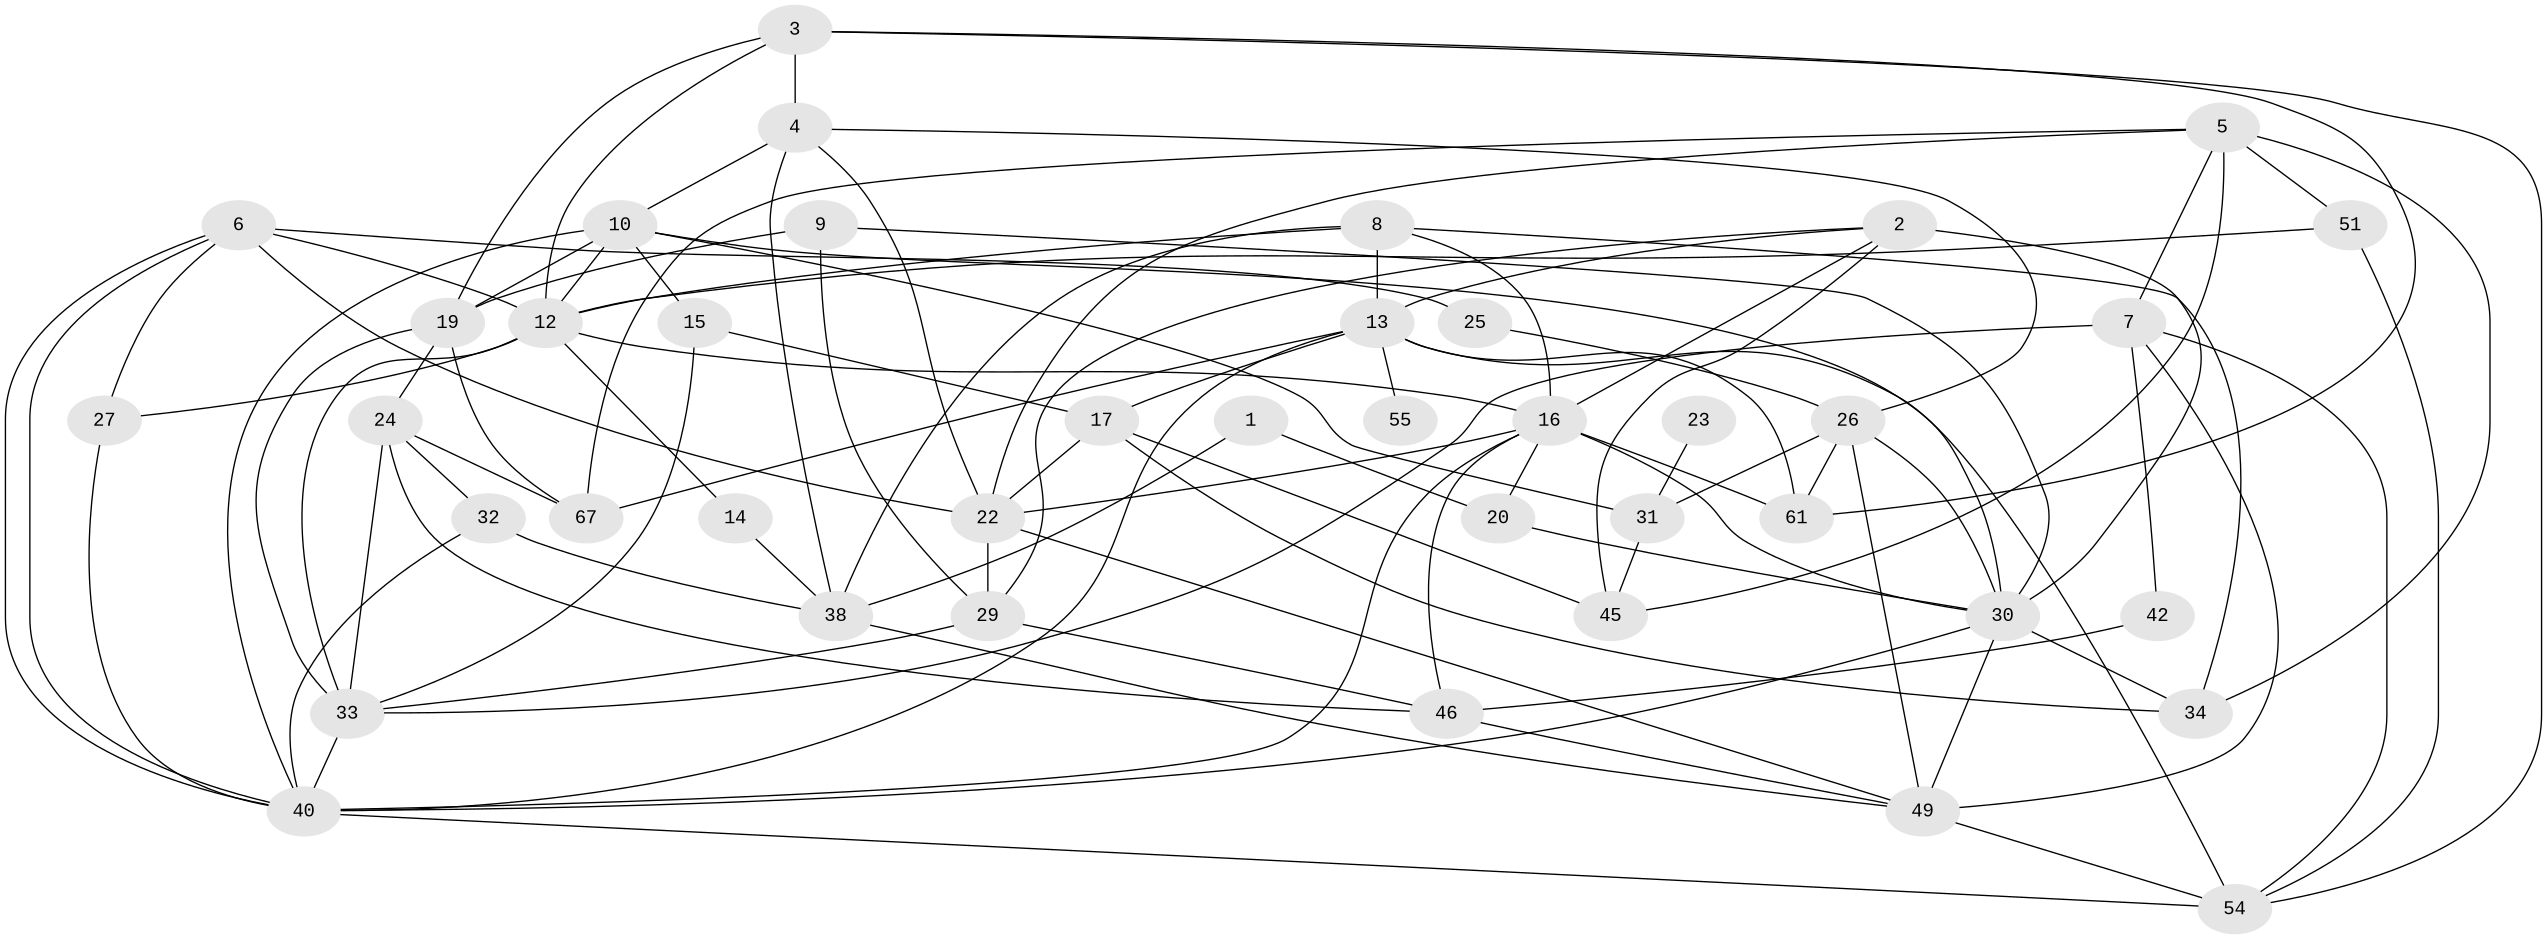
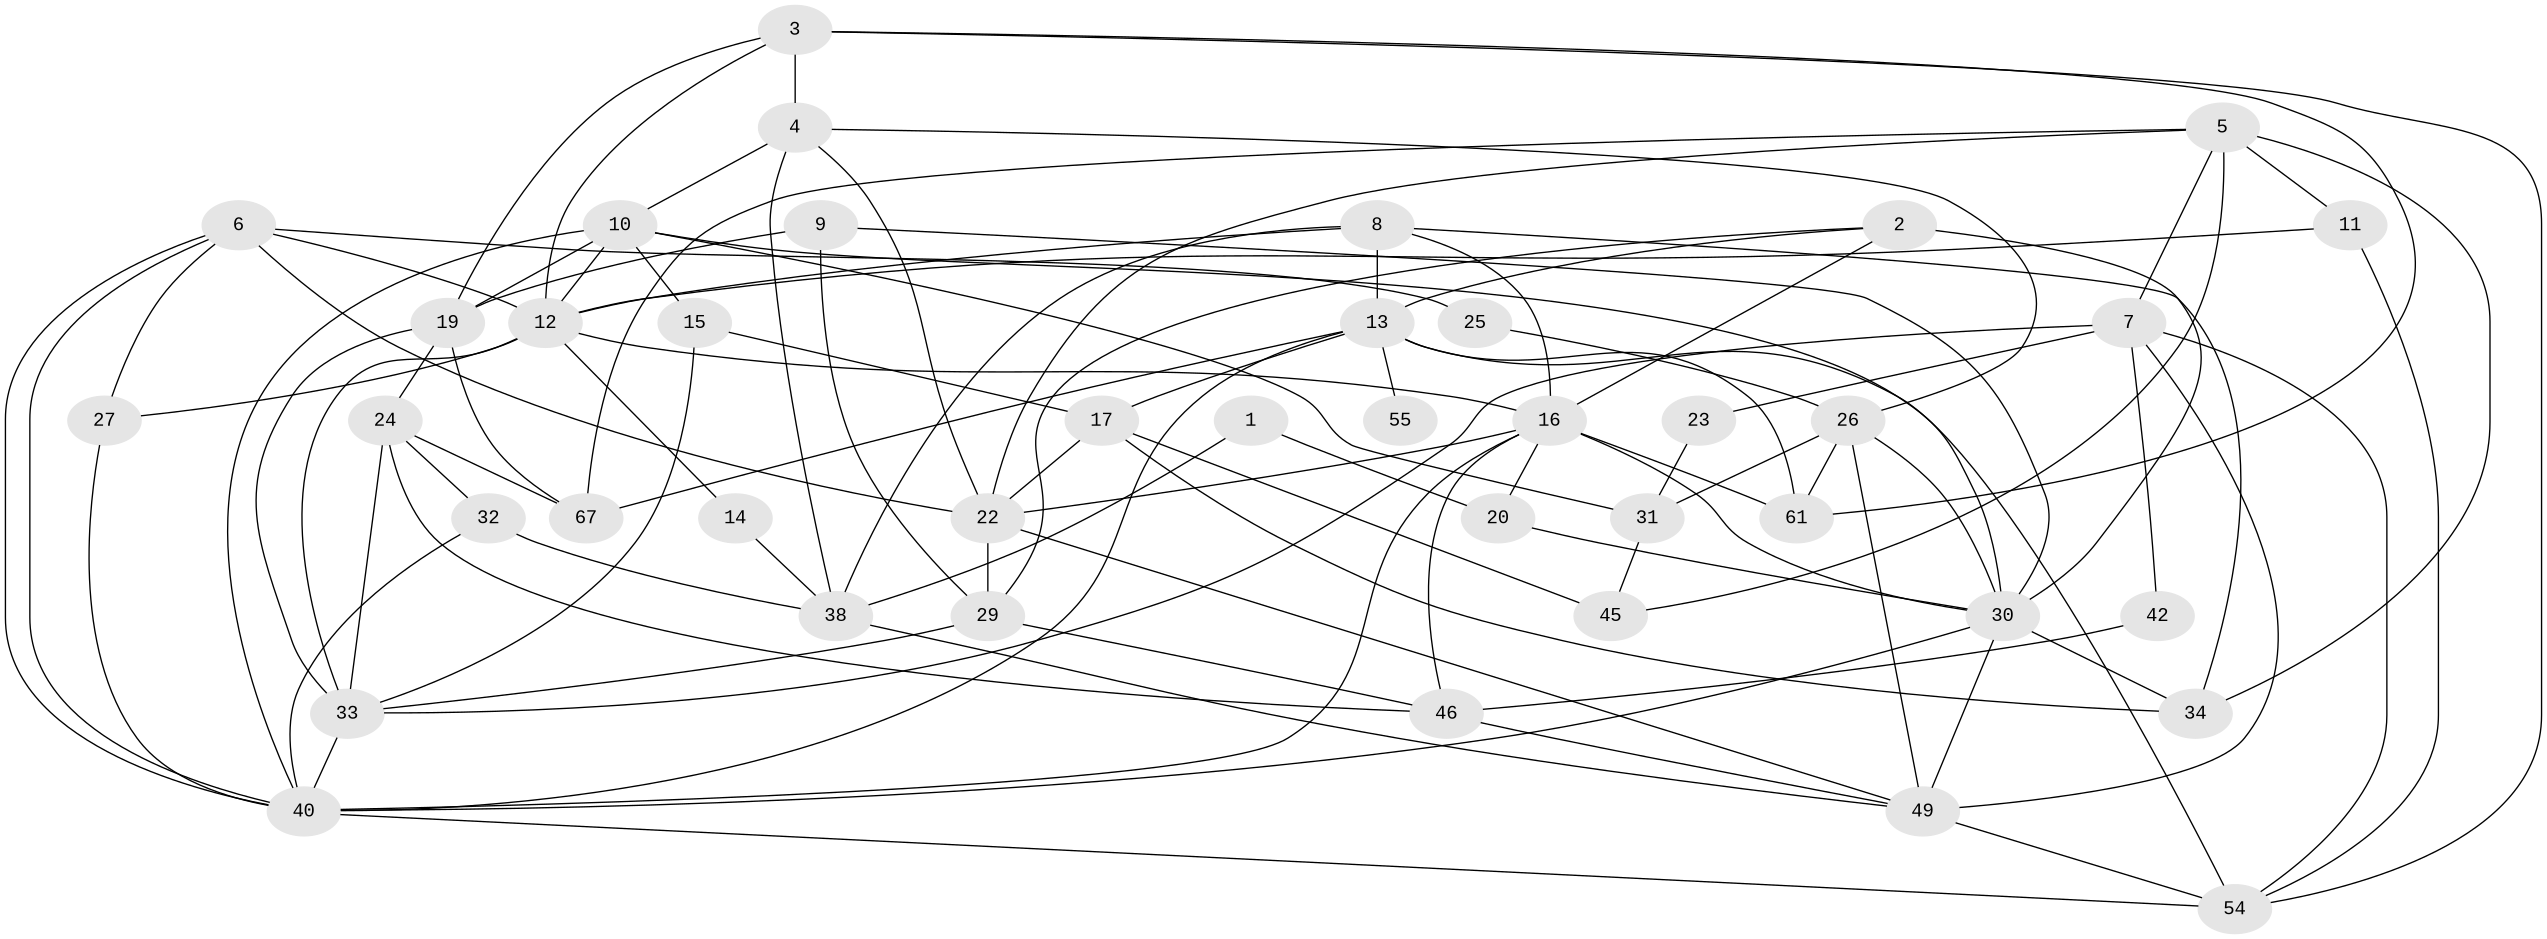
node "51": label "51" -> "11"
edge "7" -- "23": added
edge "2" -- "45": removed
